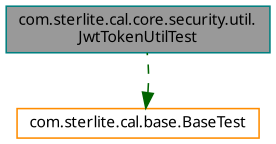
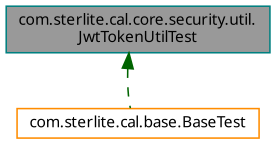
edge "com.sterlite.cal.core.security.util. JwtTokenUtilTest" -> "com.sterlite.cal.base.BaseTest": reversed
